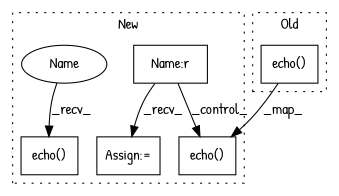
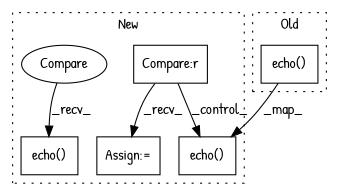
node "Name": label "Name" -> "Compare"
node "Name:r": label "Name:r" -> "Compare:r"
